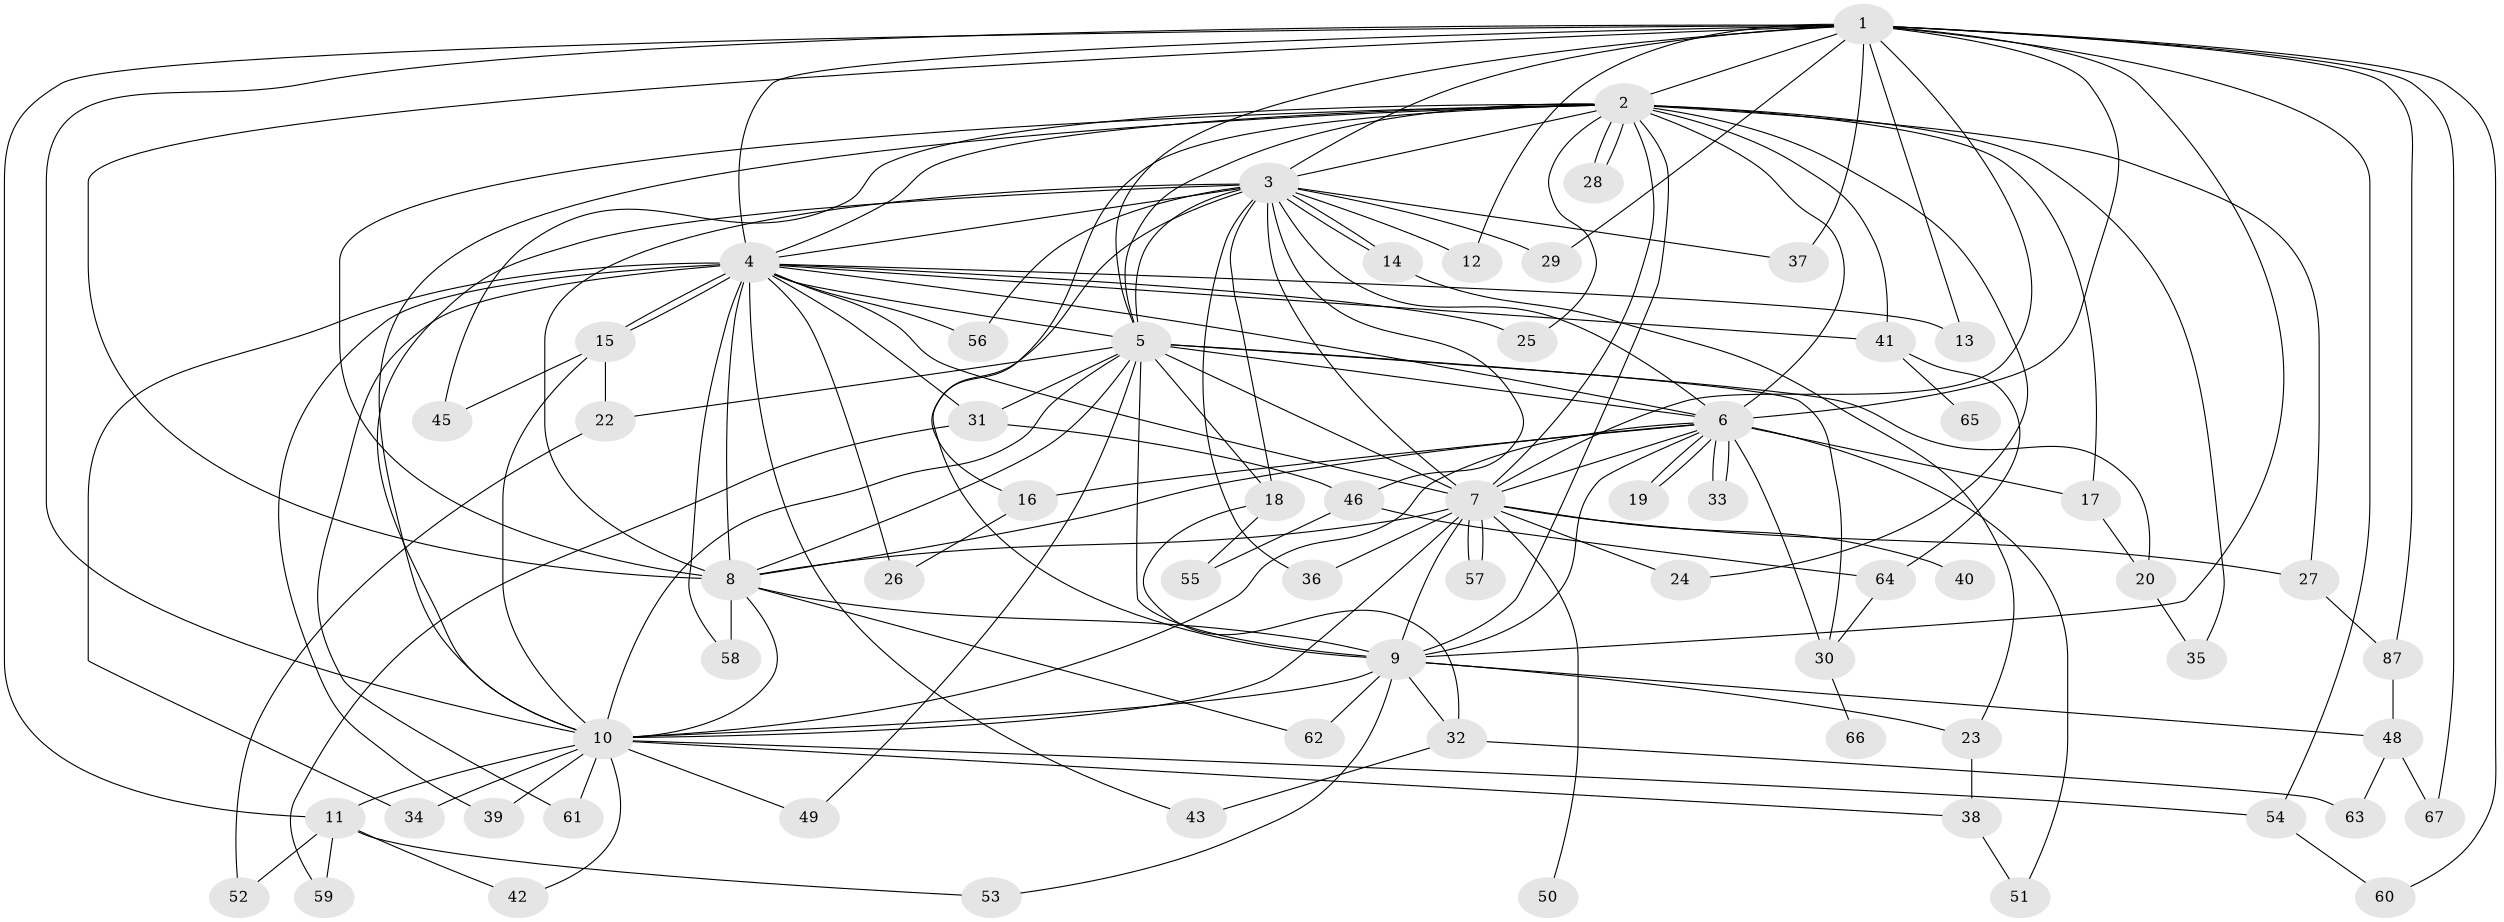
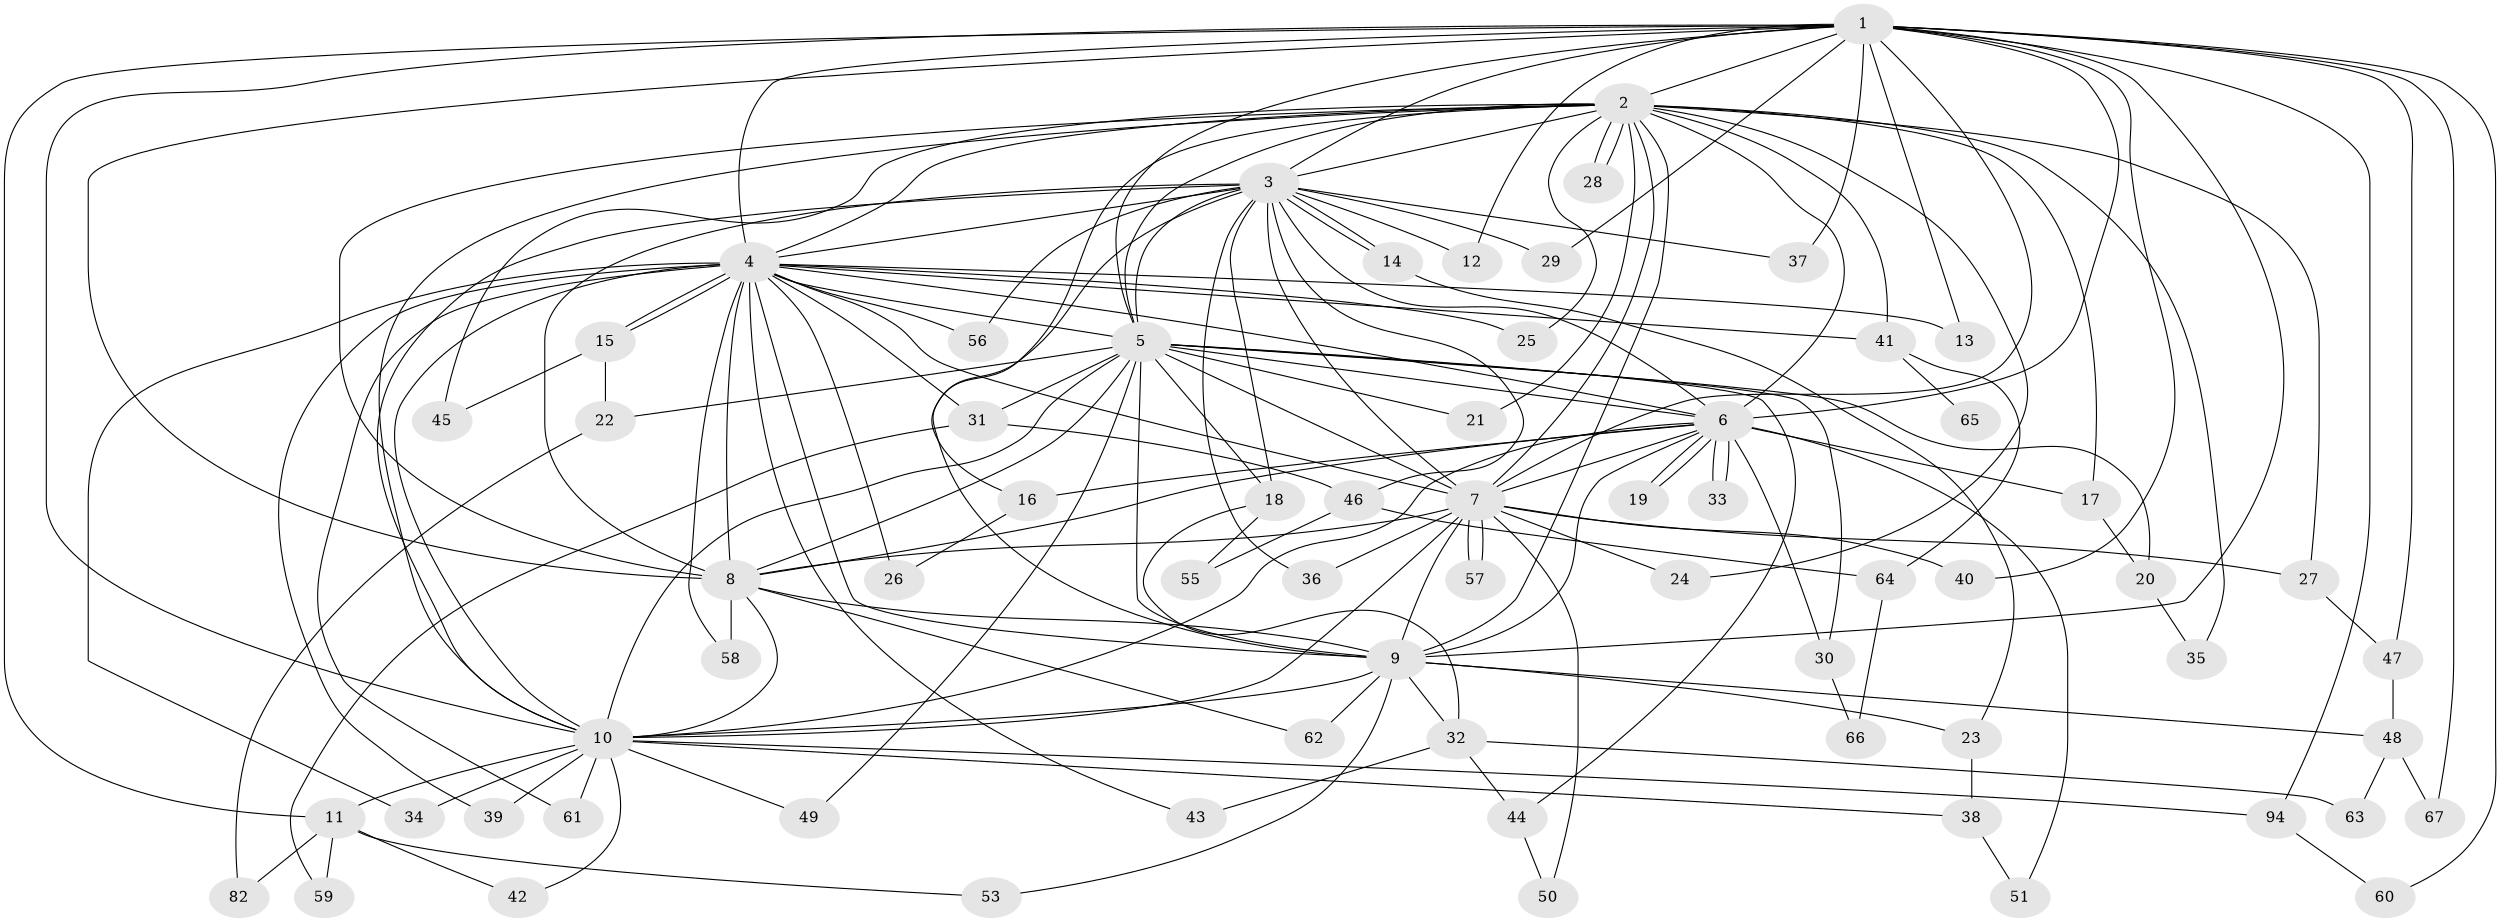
edge "1" -- "40": added
node "21": added
edge "15" -- "10": now "4" -- "10"
edge "64" -- "30": now "64" -- "66"
edge "4" -- "9": added
node "87": label "87" -> "47"
node "44": added
node "54": label "54" -> "94"
node "52": label "52" -> "82"
